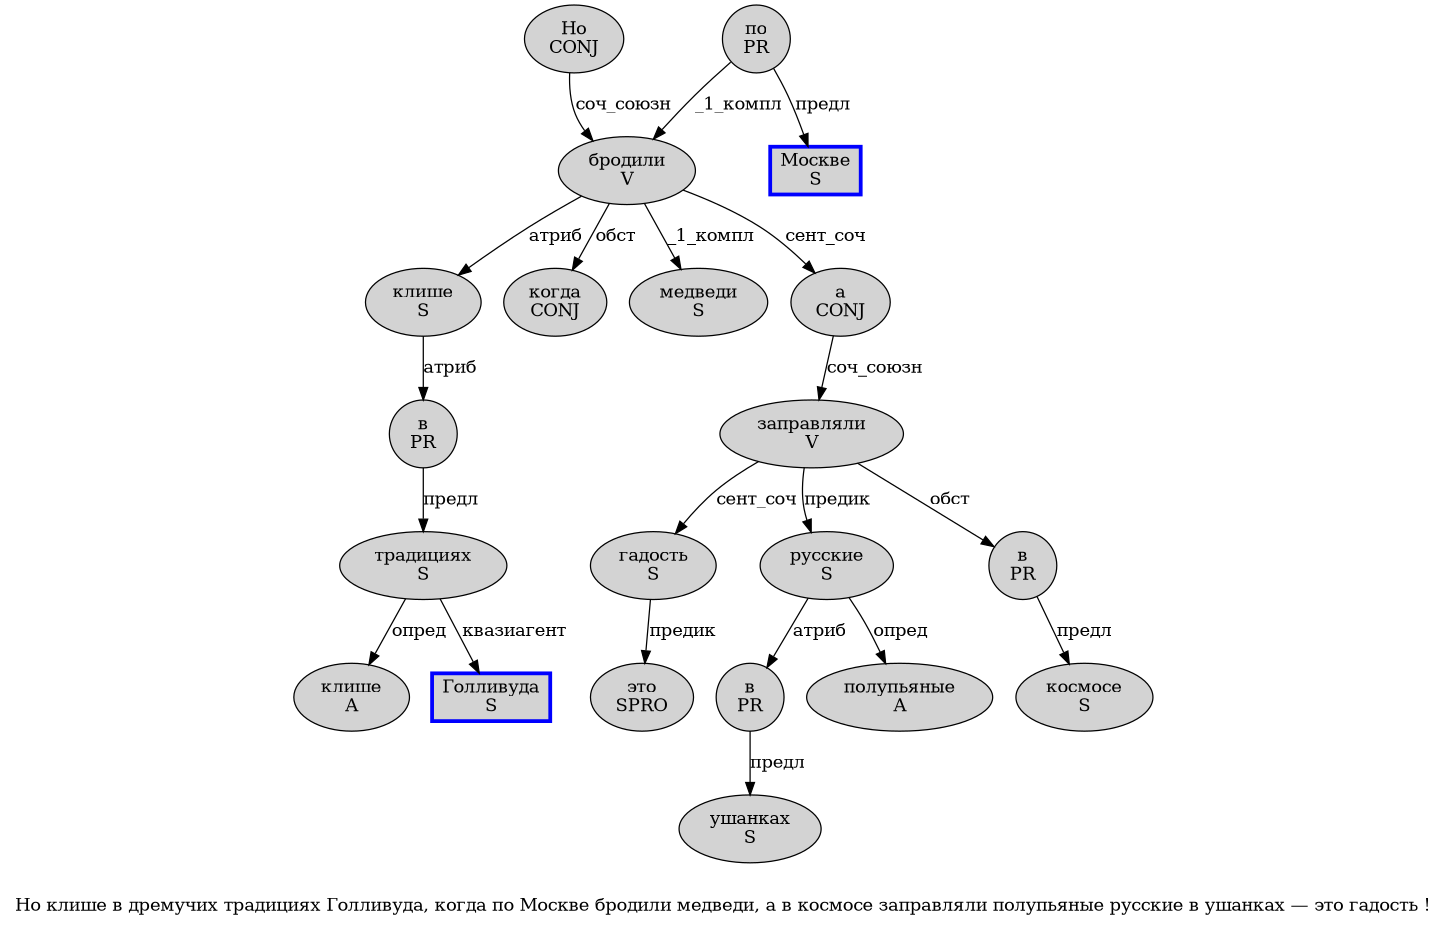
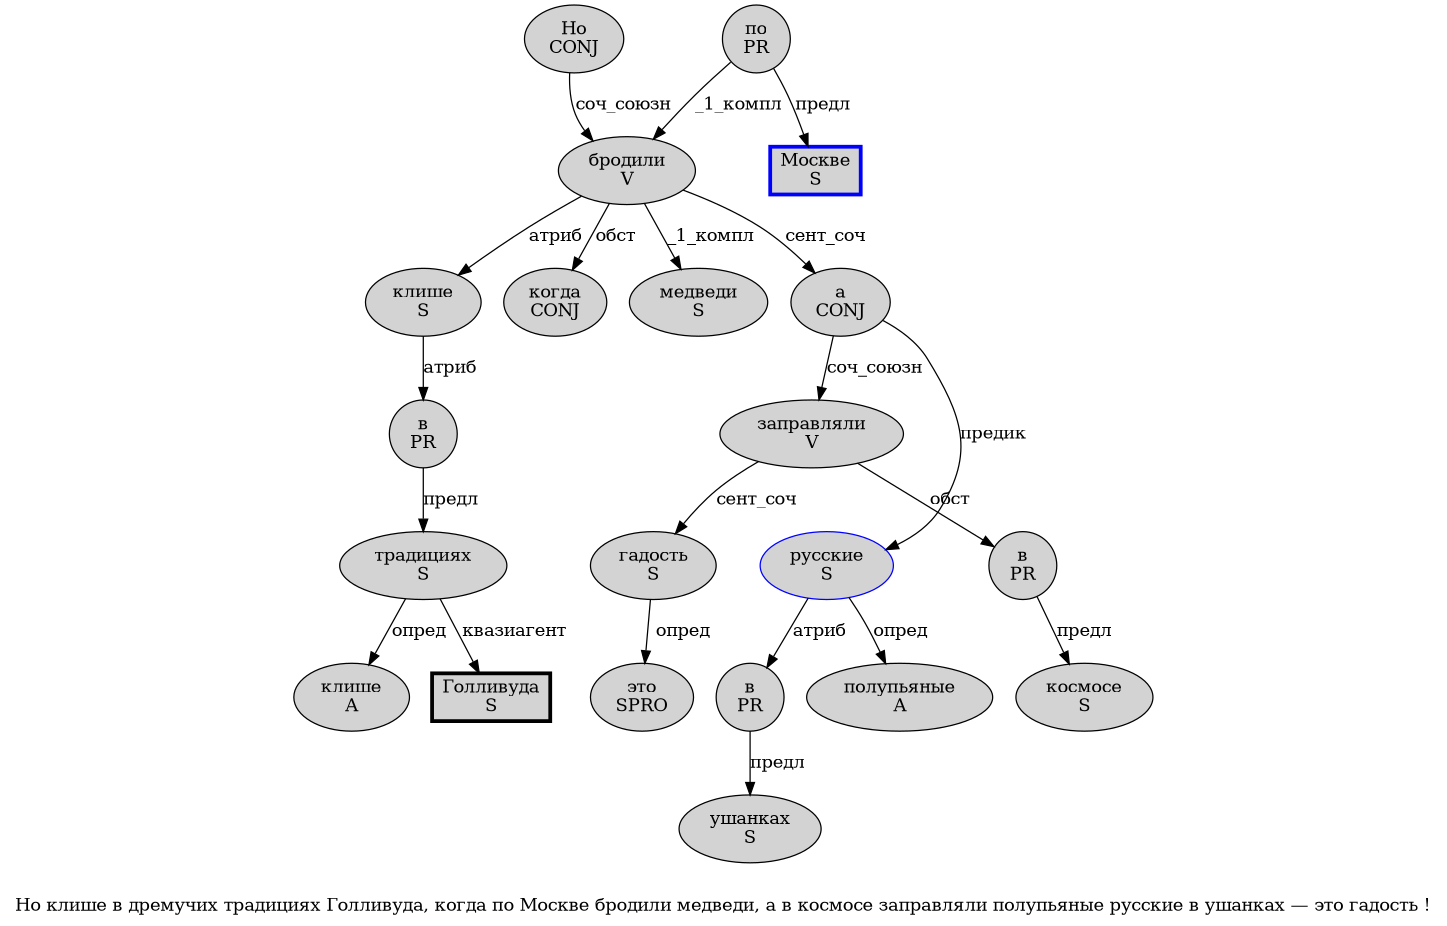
edge "заправляли V" -> "русские S": now "а CONJ" -> "русские S"
node "русские S": color black -> blue
edge "гадость S" -> "это SPRO": label "предик" -> "опред"
node "Голливуда S": color blue -> black
